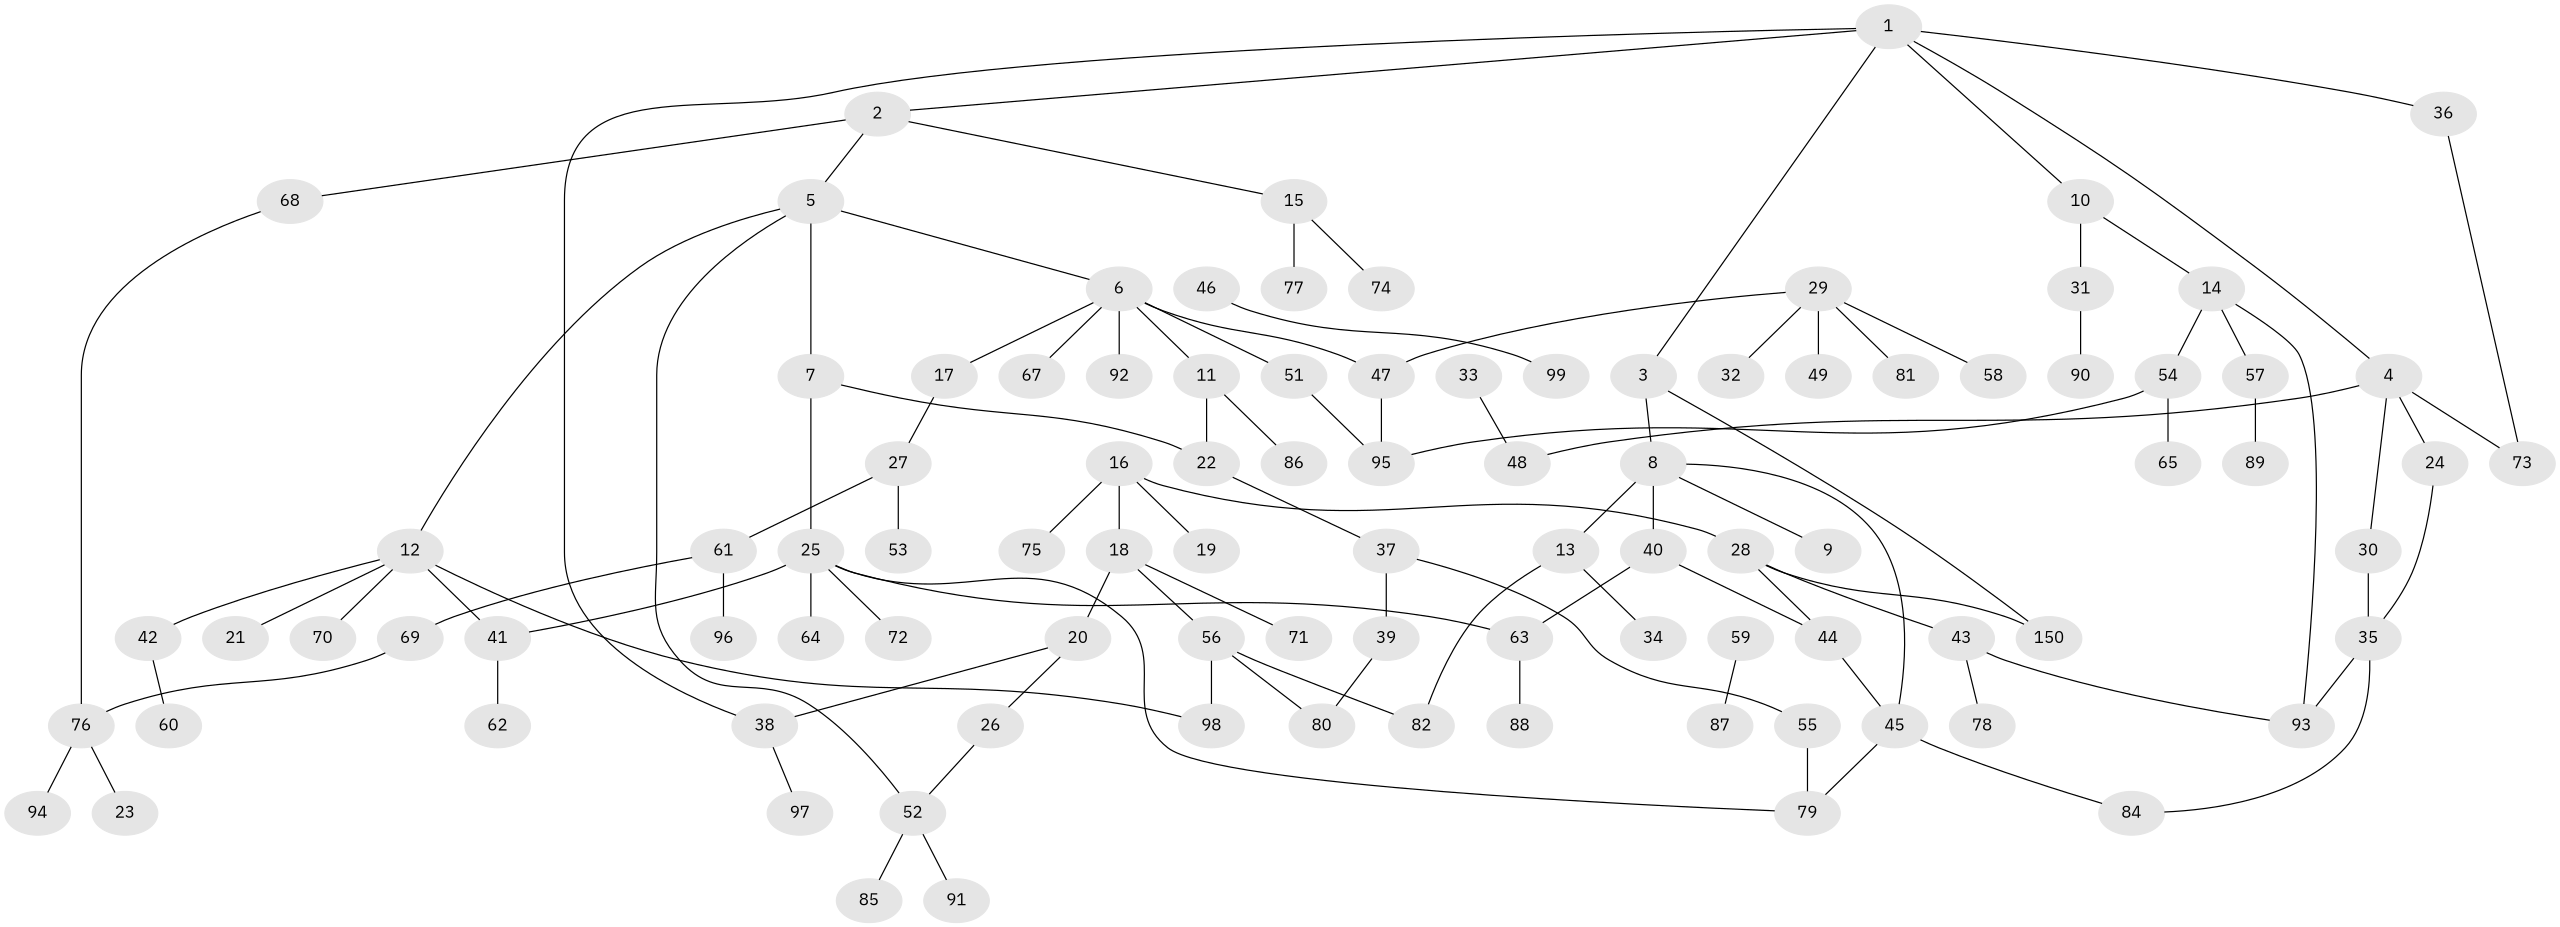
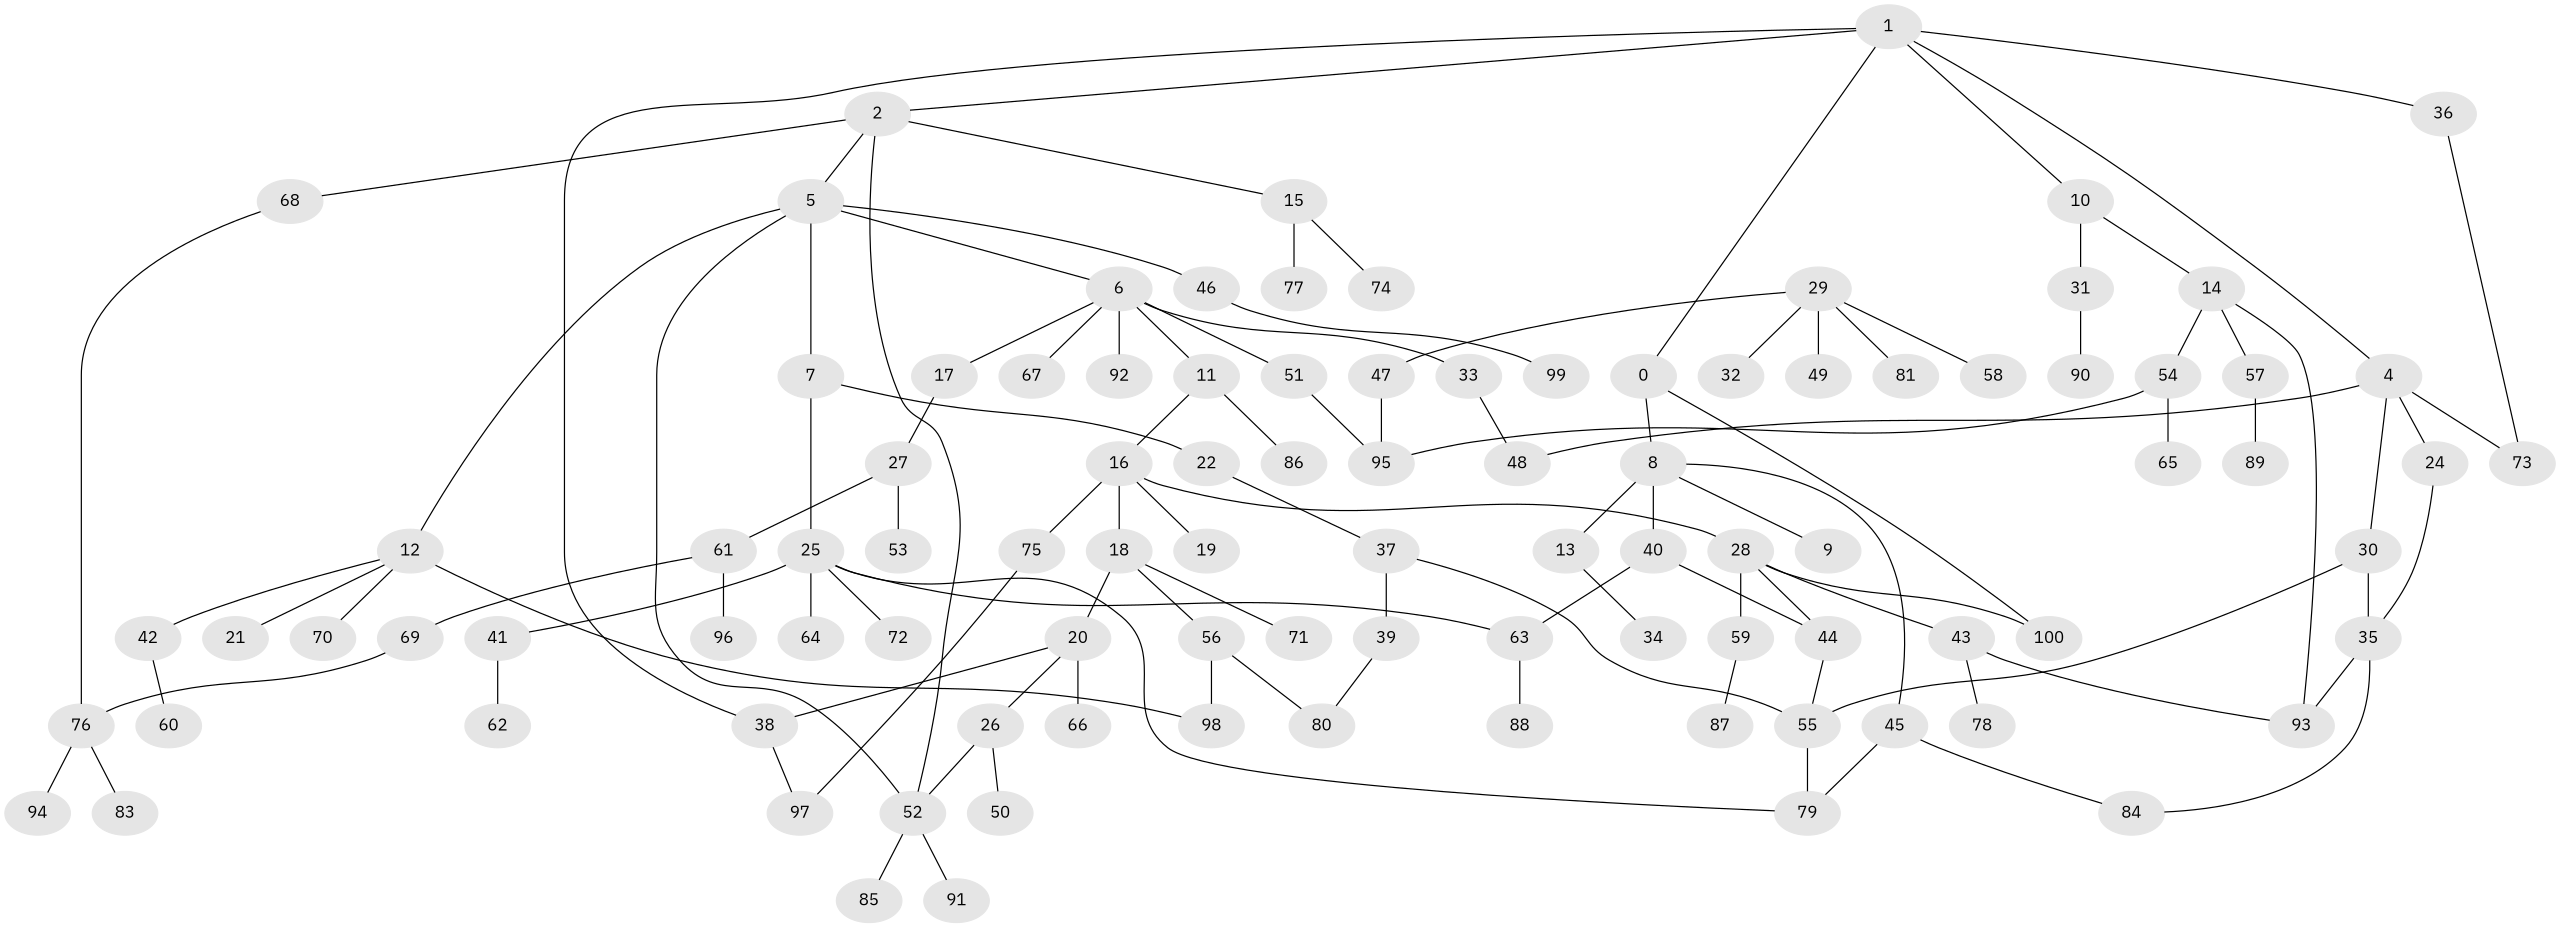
edge "5" -- "46": added
edge "6" -- "47": now "6" -- "33"
node "3": label "3" -> "0"
edge "11" -- "22": now "11" -- "16"
edge "2" -- "52": added
edge "28" -- "59": added
edge "12" -- "41": removed
node "150": label "150" -> "100"
edge "30" -- "55": added
edge "44" -- "45": now "44" -- "55"
edge "75" -- "97": added
node "66": added
node "82": removed
node "23": label "23" -> "83"
node "50": added
